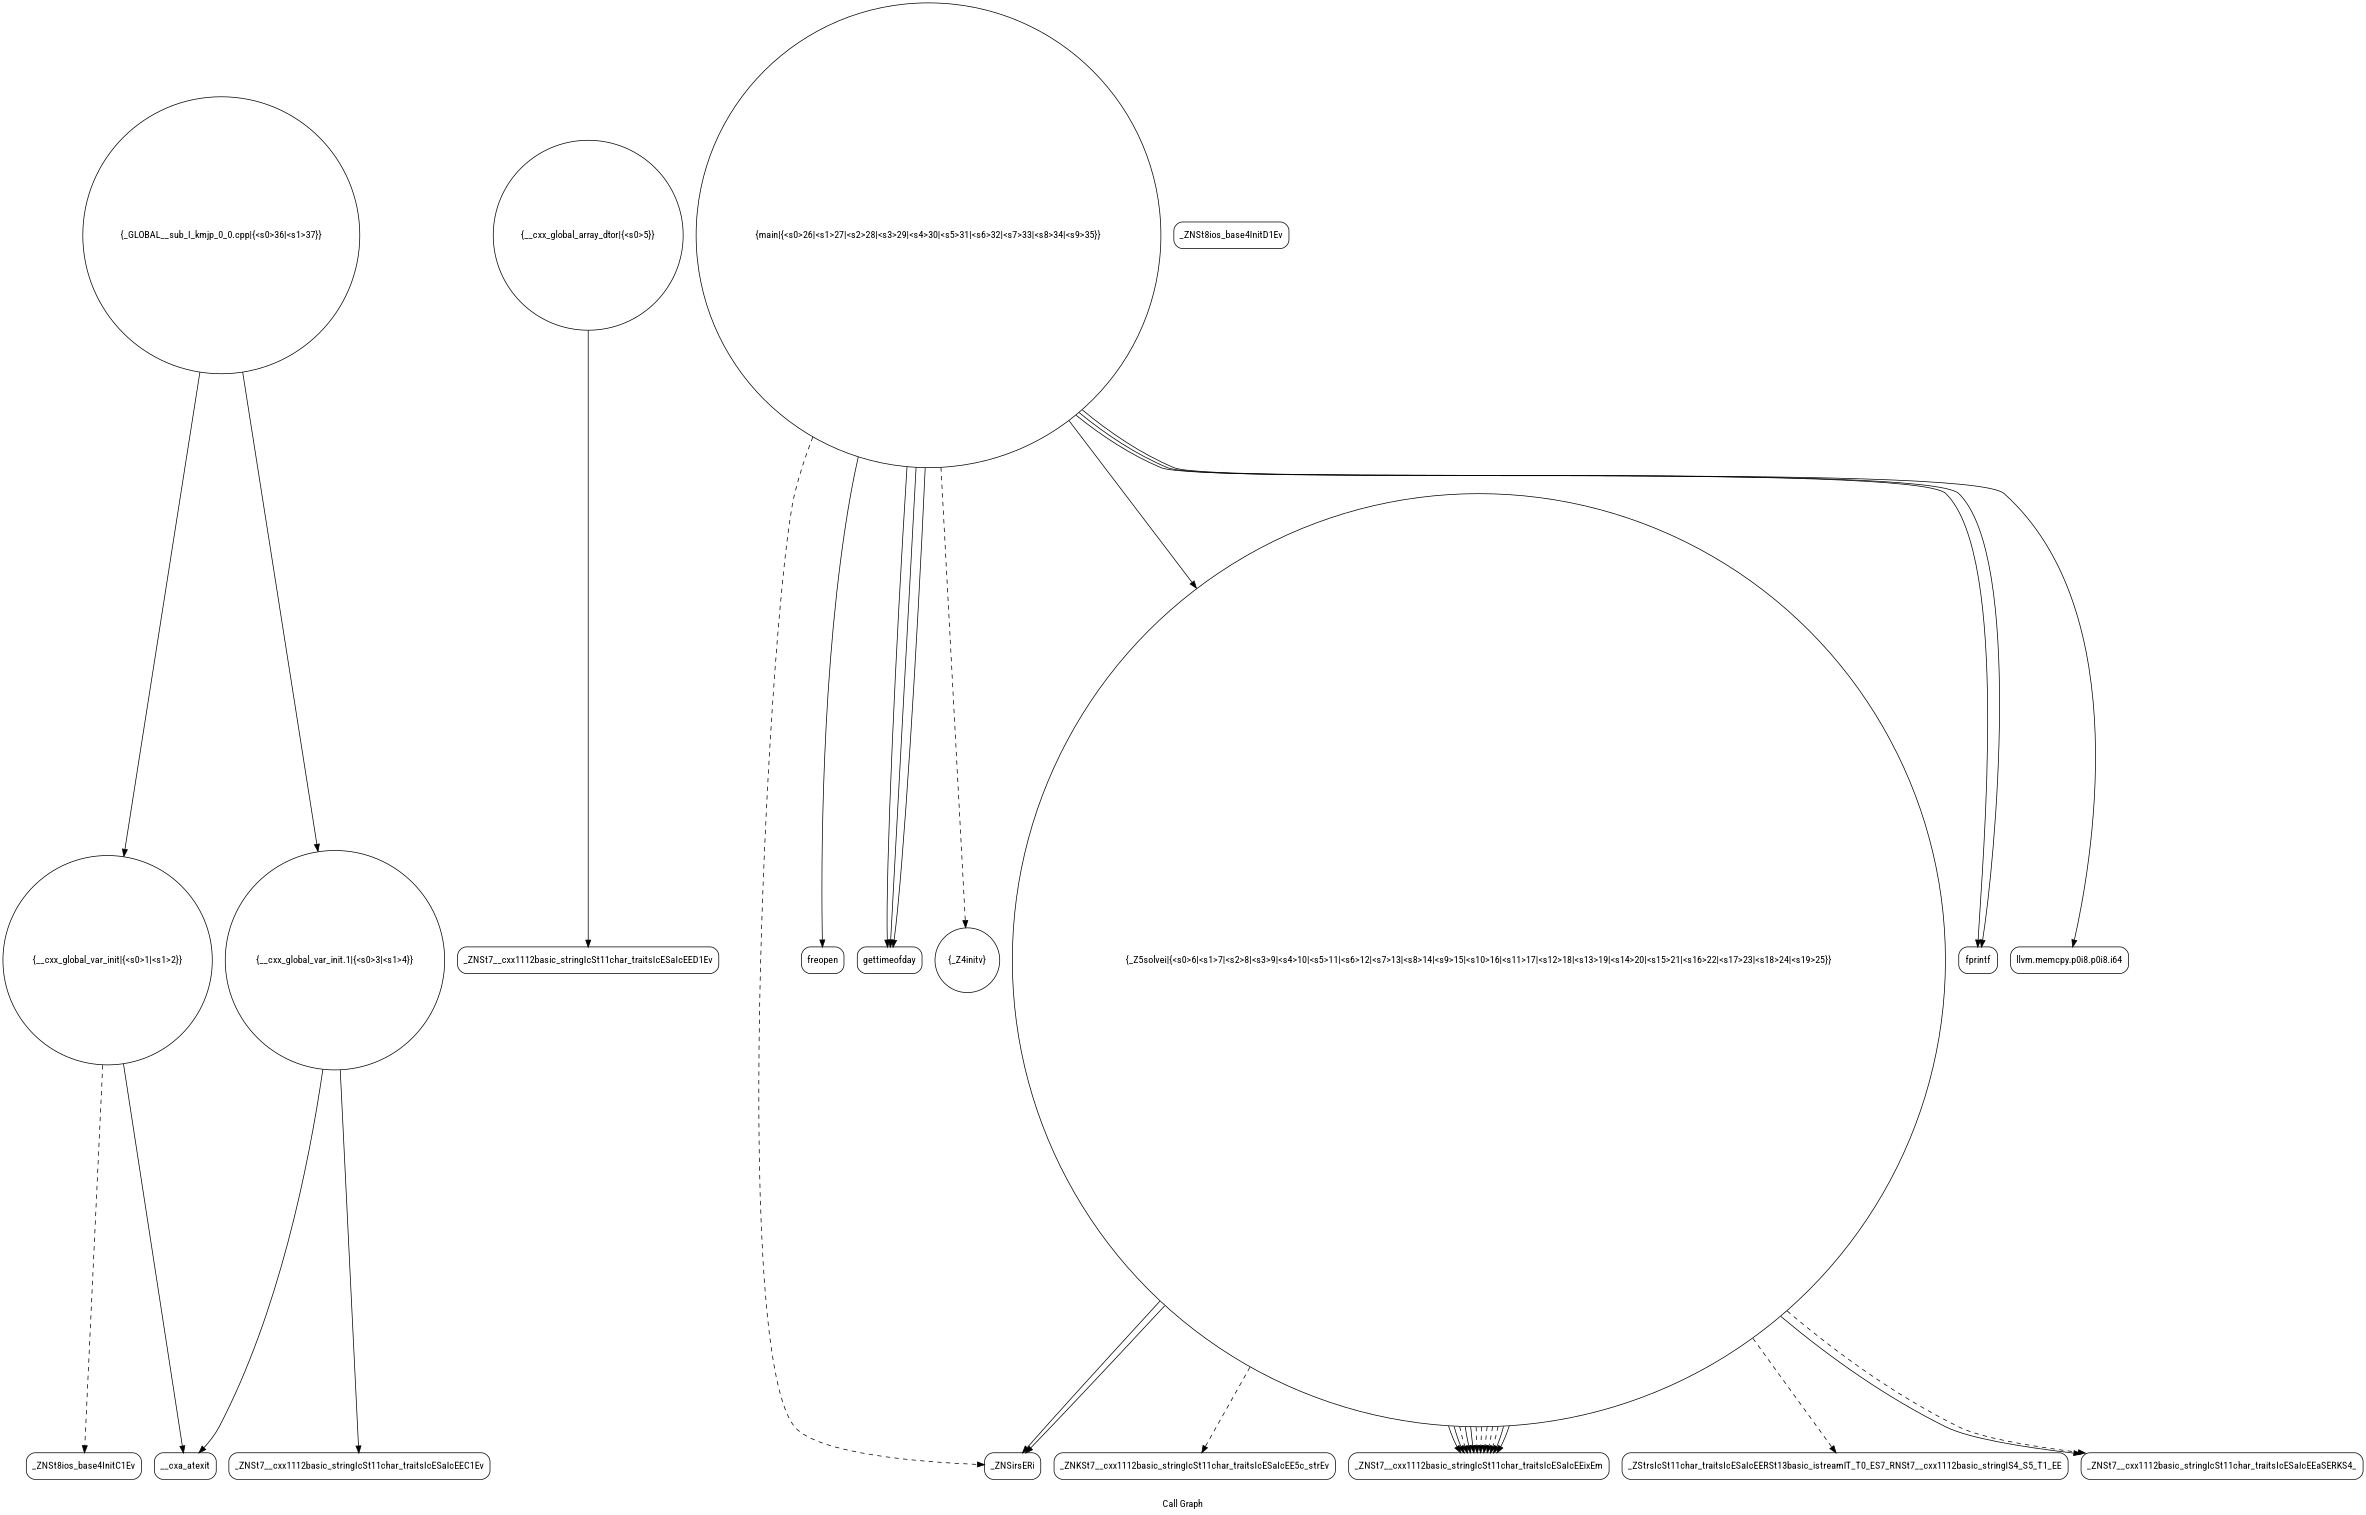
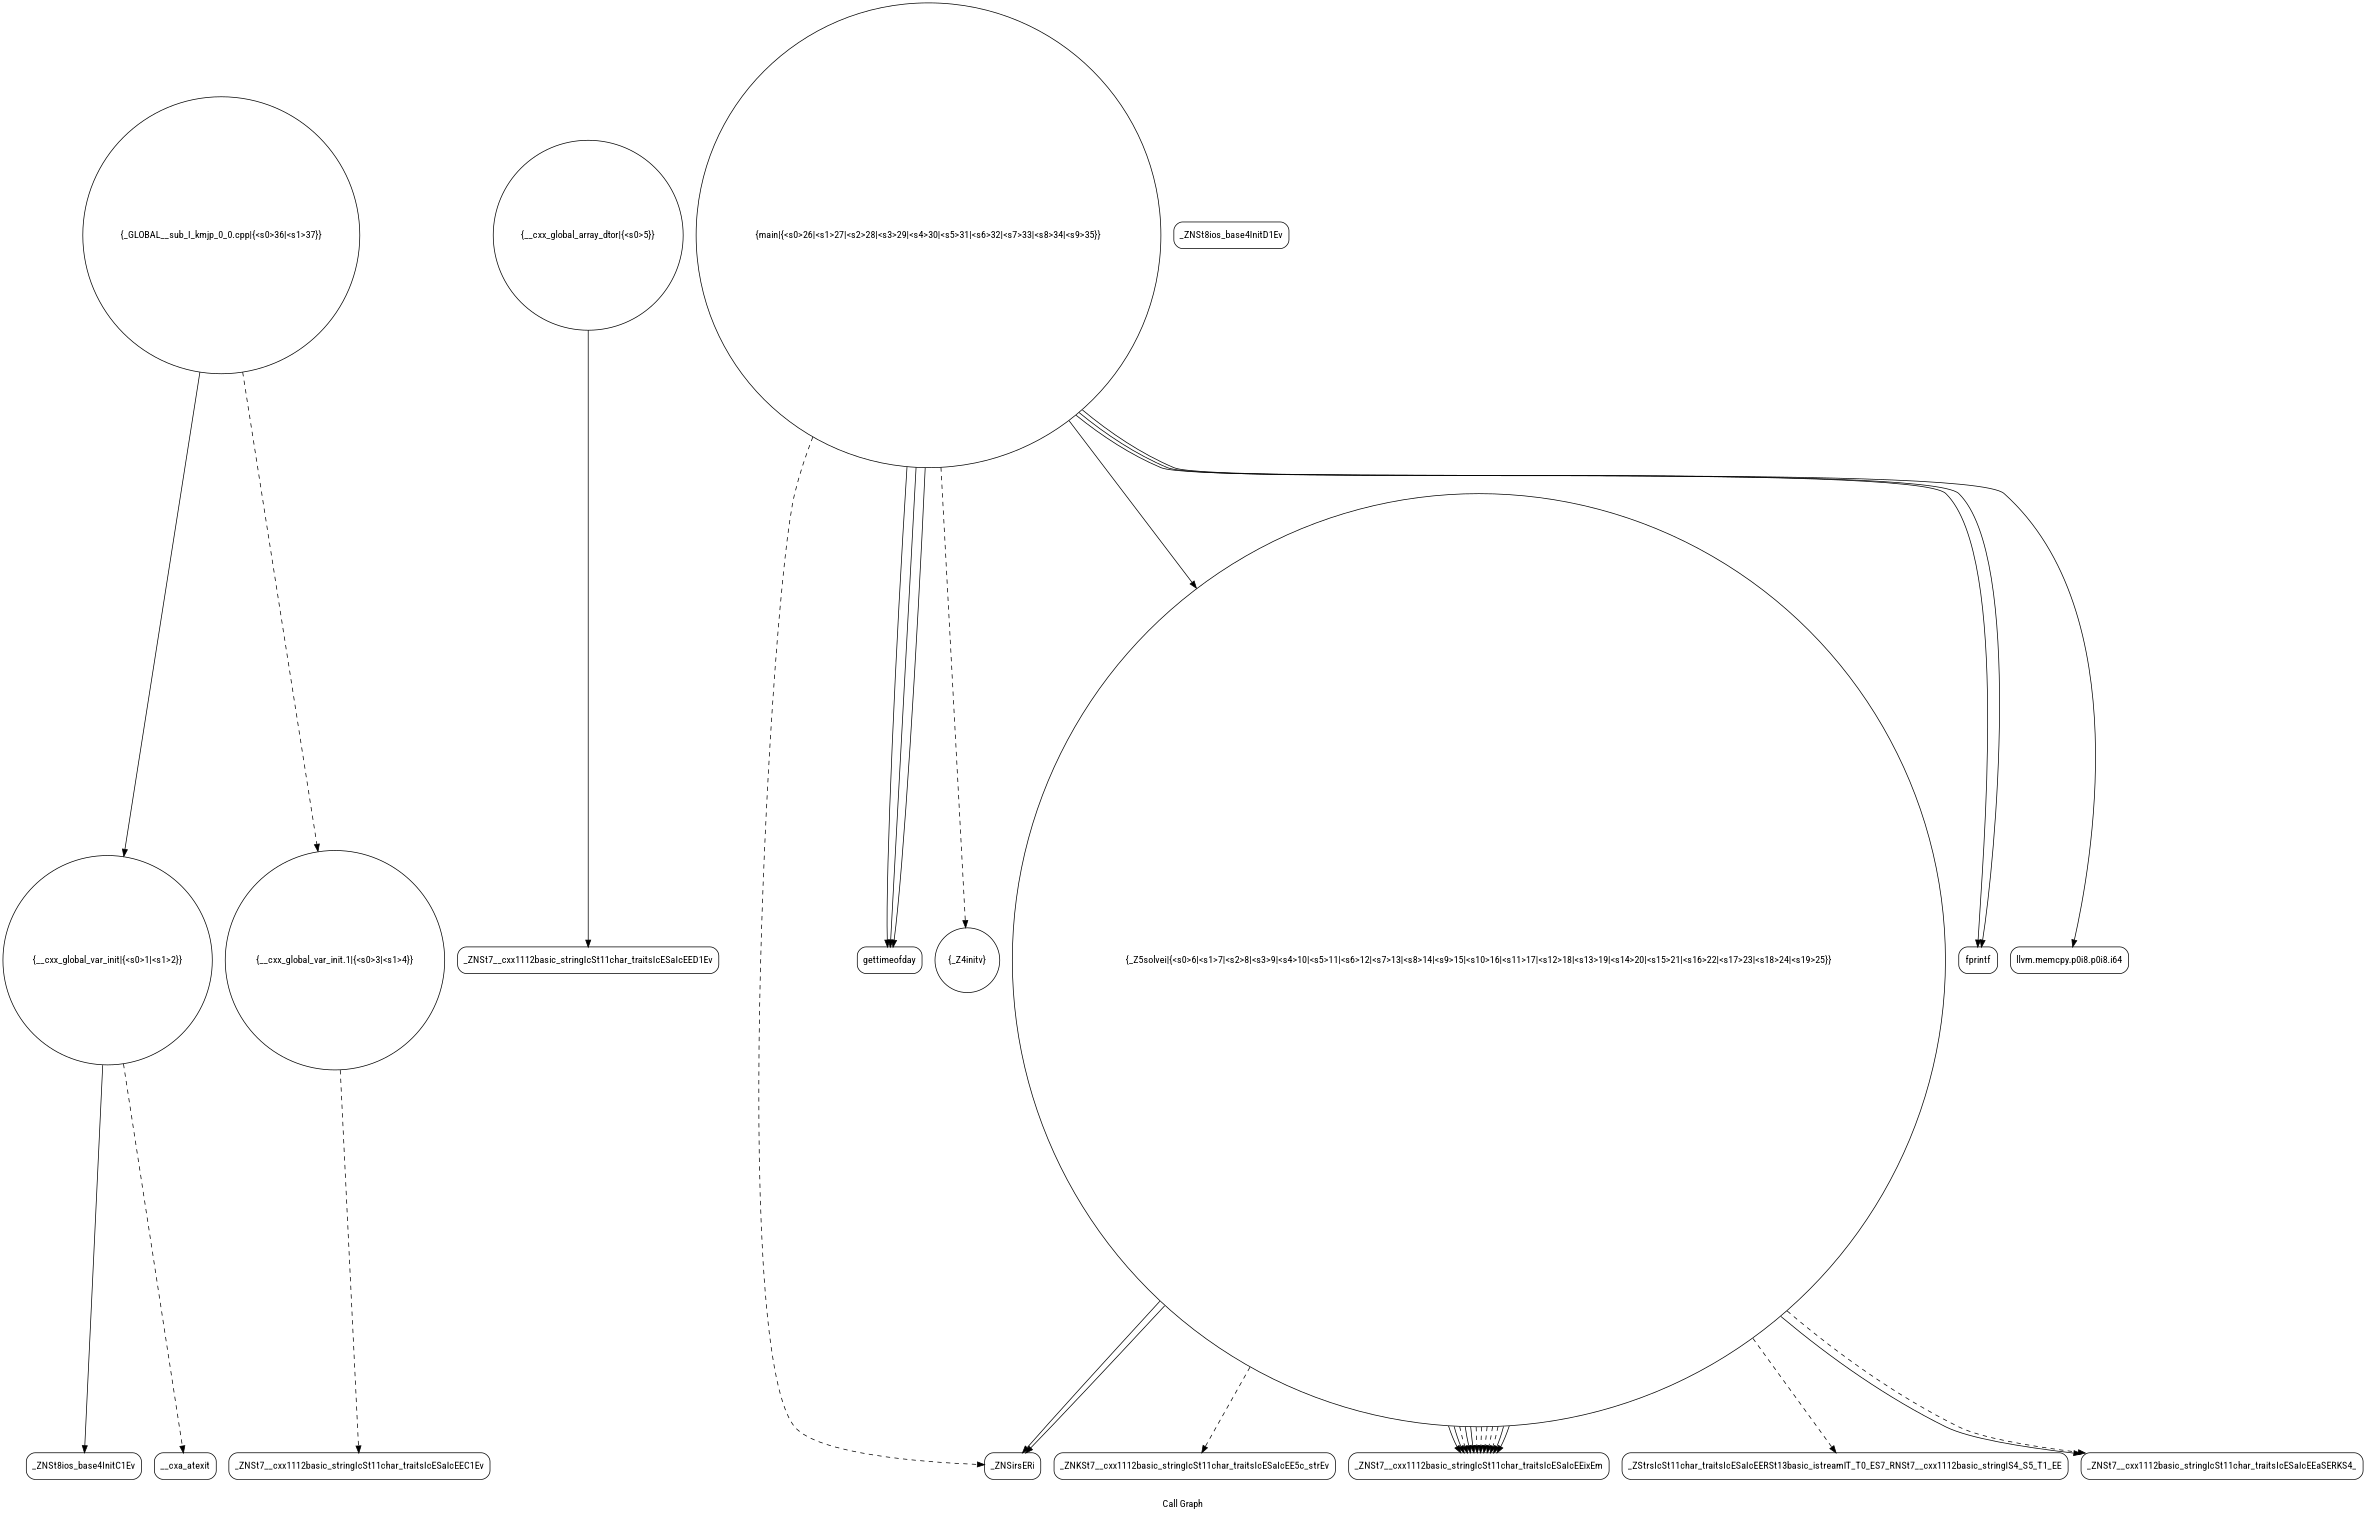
edge "{_GLOBAL__sub_I_kmjp_0_0.cpp|{<s0>36|<s1>37}}" -> "{__cxx_global_var_init.1|{<s0>3|<s1>4}}": style solid -> dashed
node "freopen": removed
edge "{__cxx_global_var_init|{<s0>1|<s1>2}}" -> "_ZNSt8ios_base4InitC1Ev": style dashed -> solid
edge "{__cxx_global_var_init|{<s0>1|<s1>2}}" -> "__cxa_atexit": style solid -> dashed
edge "{__cxx_global_var_init.1|{<s0>3|<s1>4}}" -> "_ZNSt7__cxx1112basic_stringIcSt11char_traitsIcESaIcEEC1Ev": style solid -> dashed
edge "{__cxx_global_var_init.1|{<s0>3|<s1>4}}" -> "__cxa_atexit": removed
